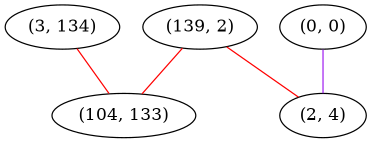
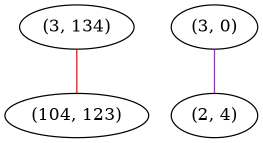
node "(139, 2)": removed
node "(0, 0)": label "(0, 0)" -> "(3, 0)"
node "(104, 133)": label "(104, 133)" -> "(104, 123)"
